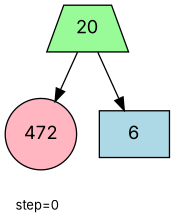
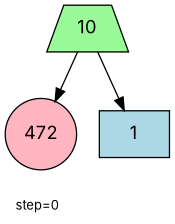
node "20": label "20" -> "10"
node "6": label "6" -> "1"
